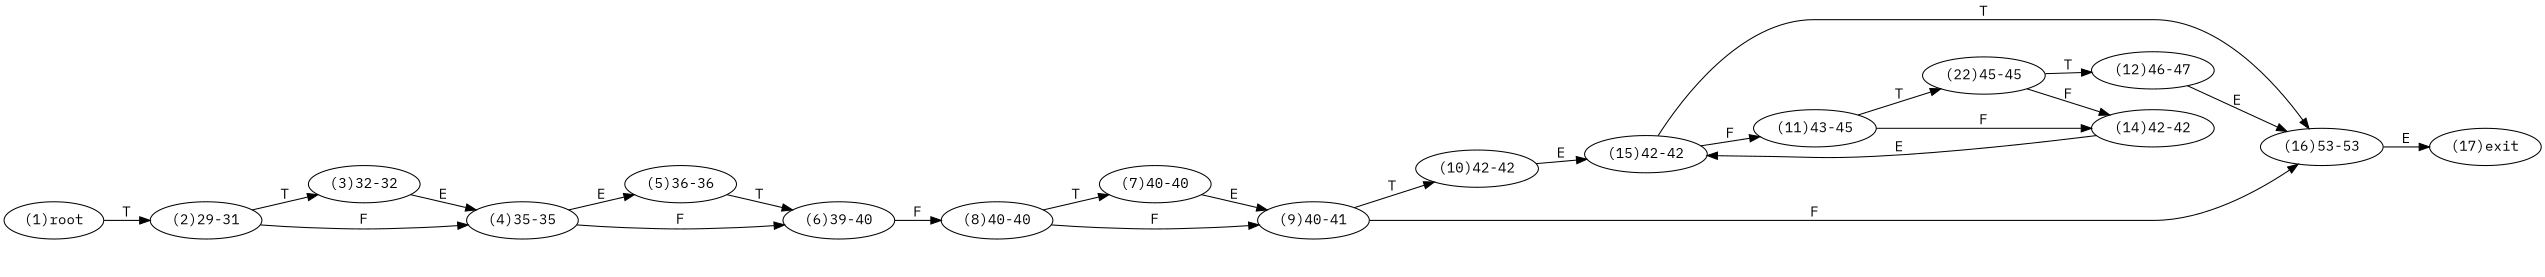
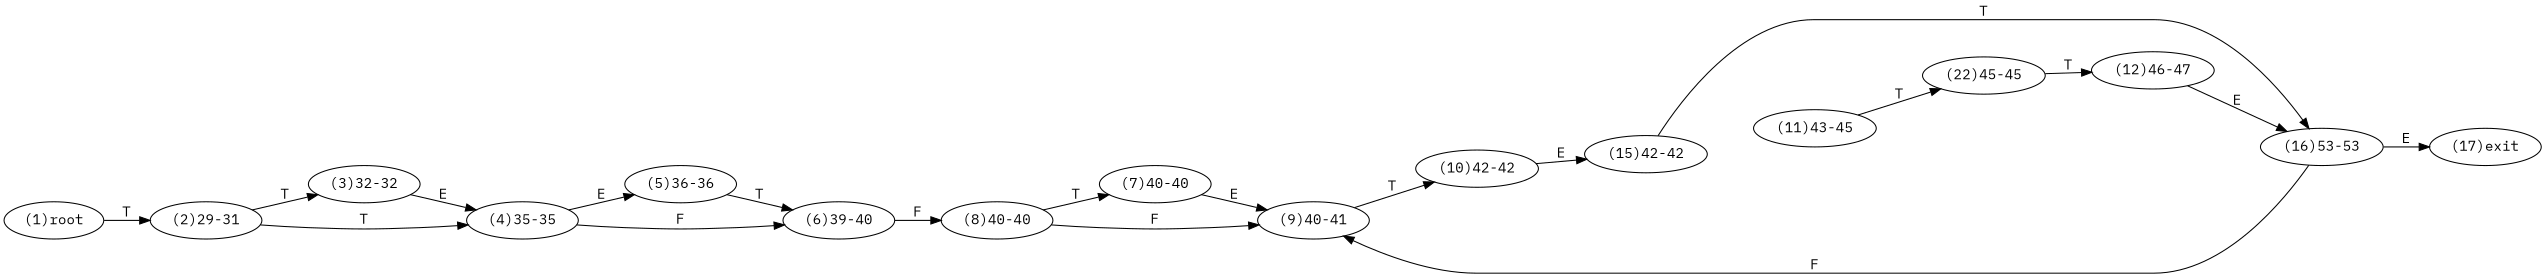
node "(14)42-42": removed
edge "(15)42-42" -> "(11)43-45": removed, label "F"
edge "(2)29-31" -> "(4)35-35": label "F" -> "T"
edge "(9)40-41" -> "(16)53-53": reversed
